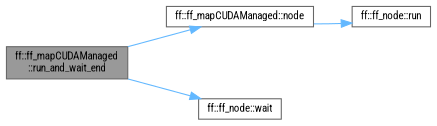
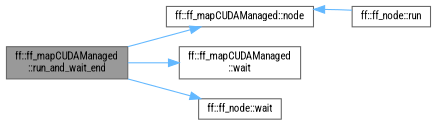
edge "ff::ff_mapCUDAManaged::node" -> "ff::ff_node::run": reversed
node "ff::ff_mapCUDAManaged ::wait": added
